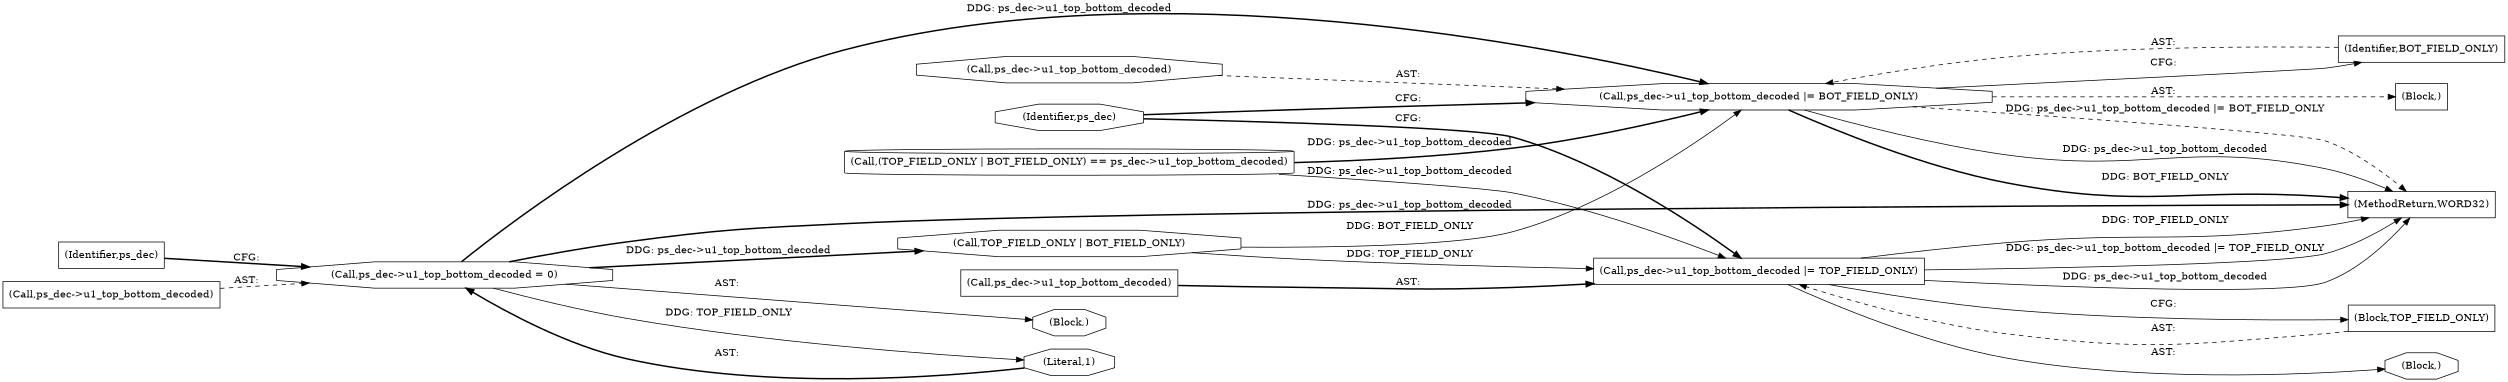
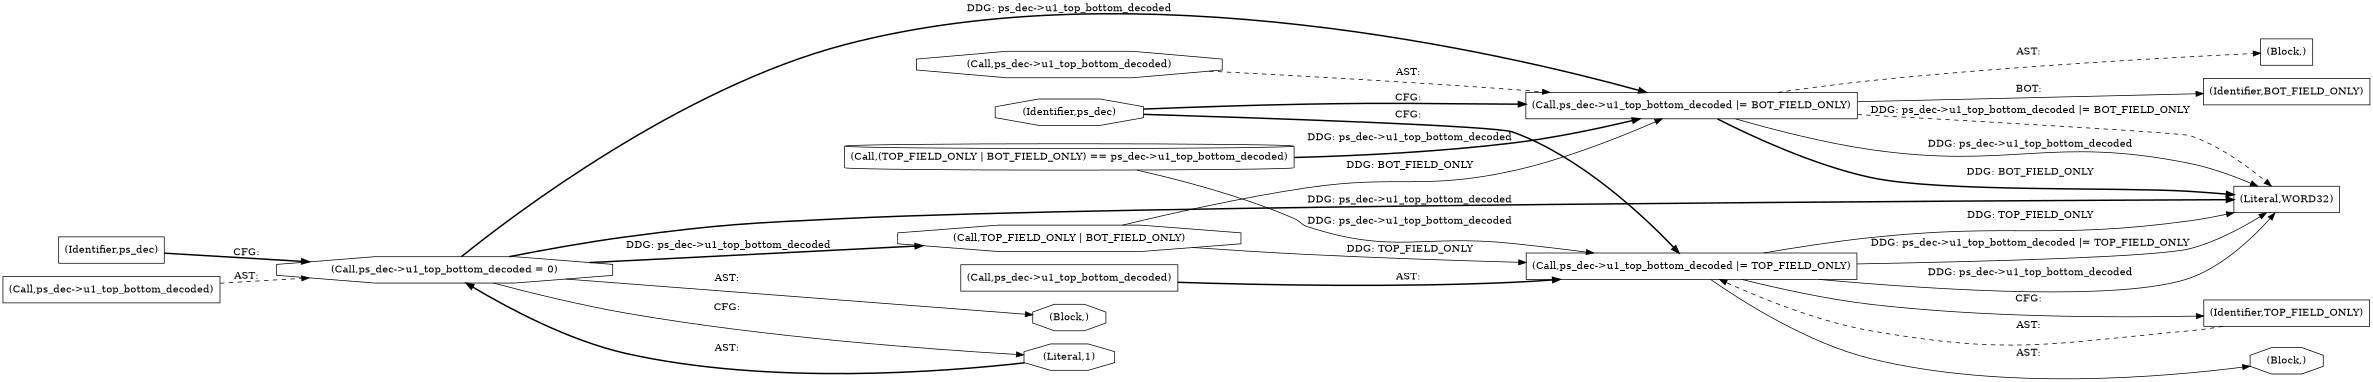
edge "(Identifier,BOT_FIELD_ONLY)" -> "(Call,ps_dec->u1_top_bottom_decoded |= BOT_FIELD_ONLY)": removed, label "AST:"
edge "(Call,ps_dec->u1_top_bottom_decoded |= BOT_FIELD_ONLY)" -> "(Identifier,BOT_FIELD_ONLY)": label "CFG: " -> "BOT: "
node "(Call,ps_dec->u1_top_bottom_decoded |= BOT_FIELD_ONLY)": shape octagon -> box
node "(MethodReturn,WORD32)": label "(MethodReturn,WORD32)" -> "(Literal,WORD32)"
edge "(Call,ps_dec->u1_top_bottom_decoded = 0)" -> "(Literal,1)": label "DDG: TOP_FIELD_ONLY" -> "CFG: "
node "(Block,TOP_FIELD_ONLY)": label "(Block,TOP_FIELD_ONLY)" -> "(Identifier,TOP_FIELD_ONLY)"
